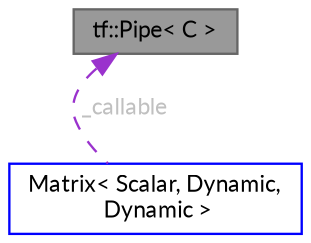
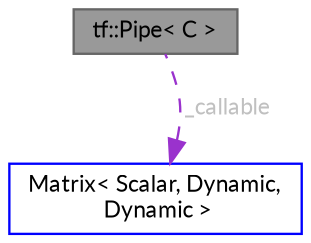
edge "Matrix< Scalar, Dynamic, Dynamic >" -> "tf::Pipe< C >": reversed
